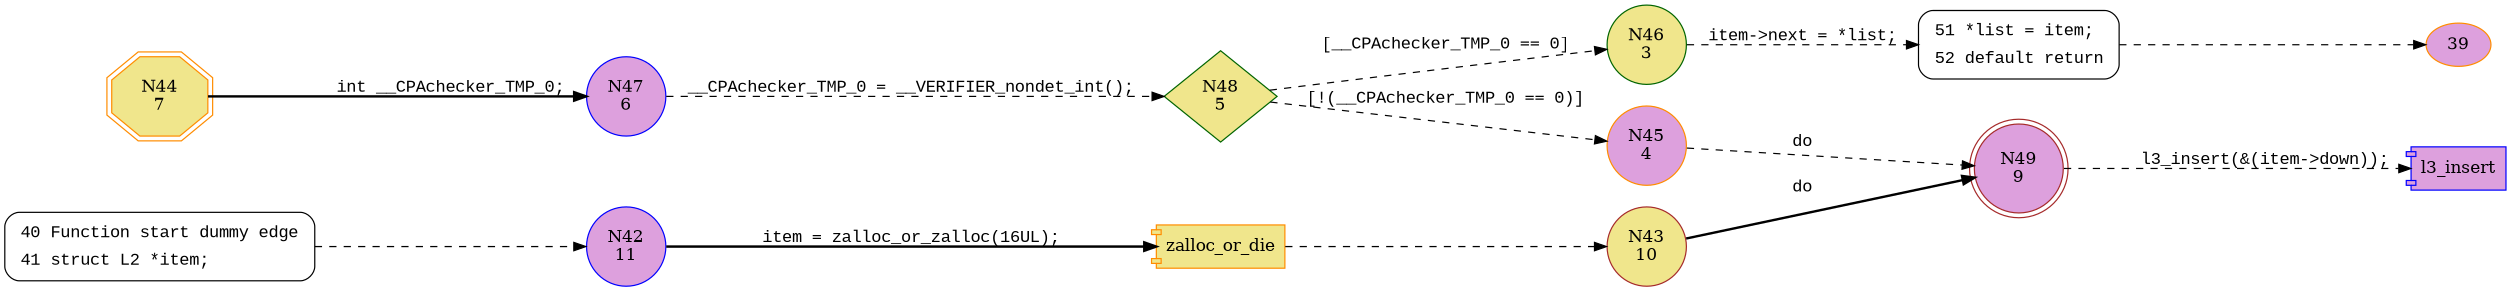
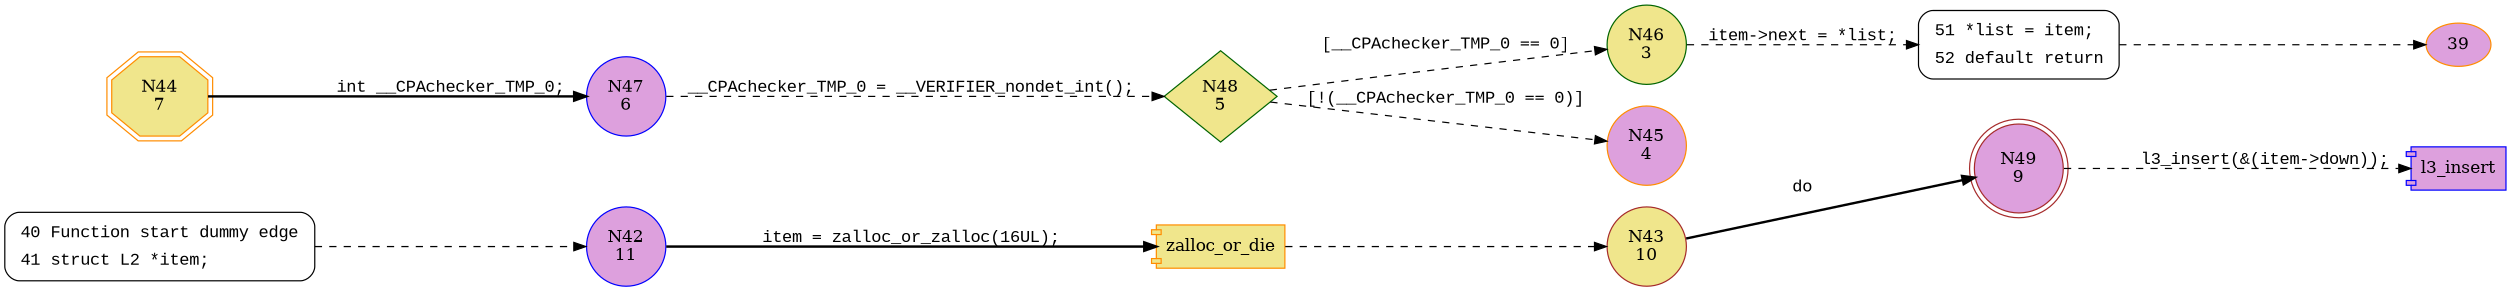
edge "N45 4" -> "N49 9": removed, label "do"
